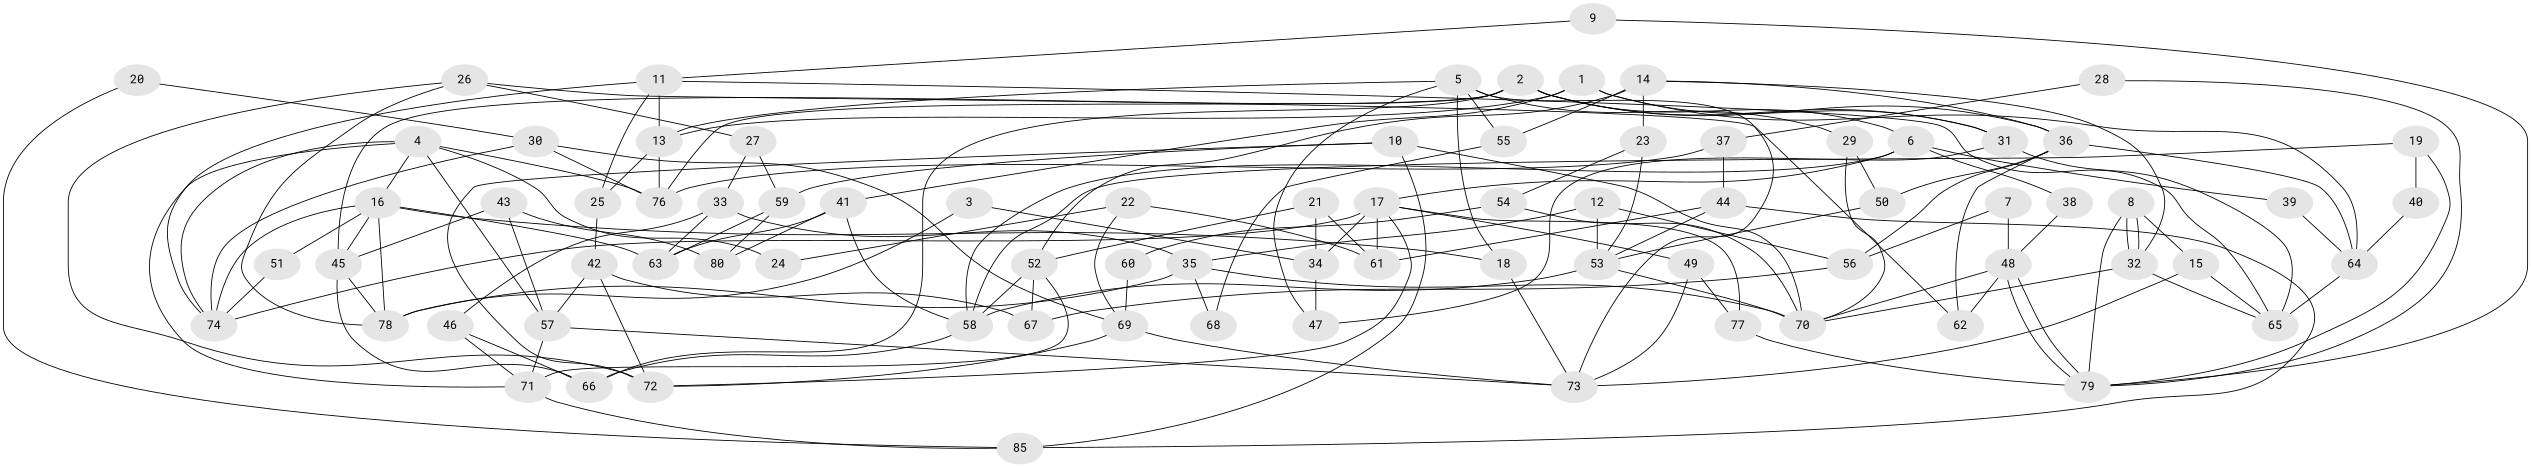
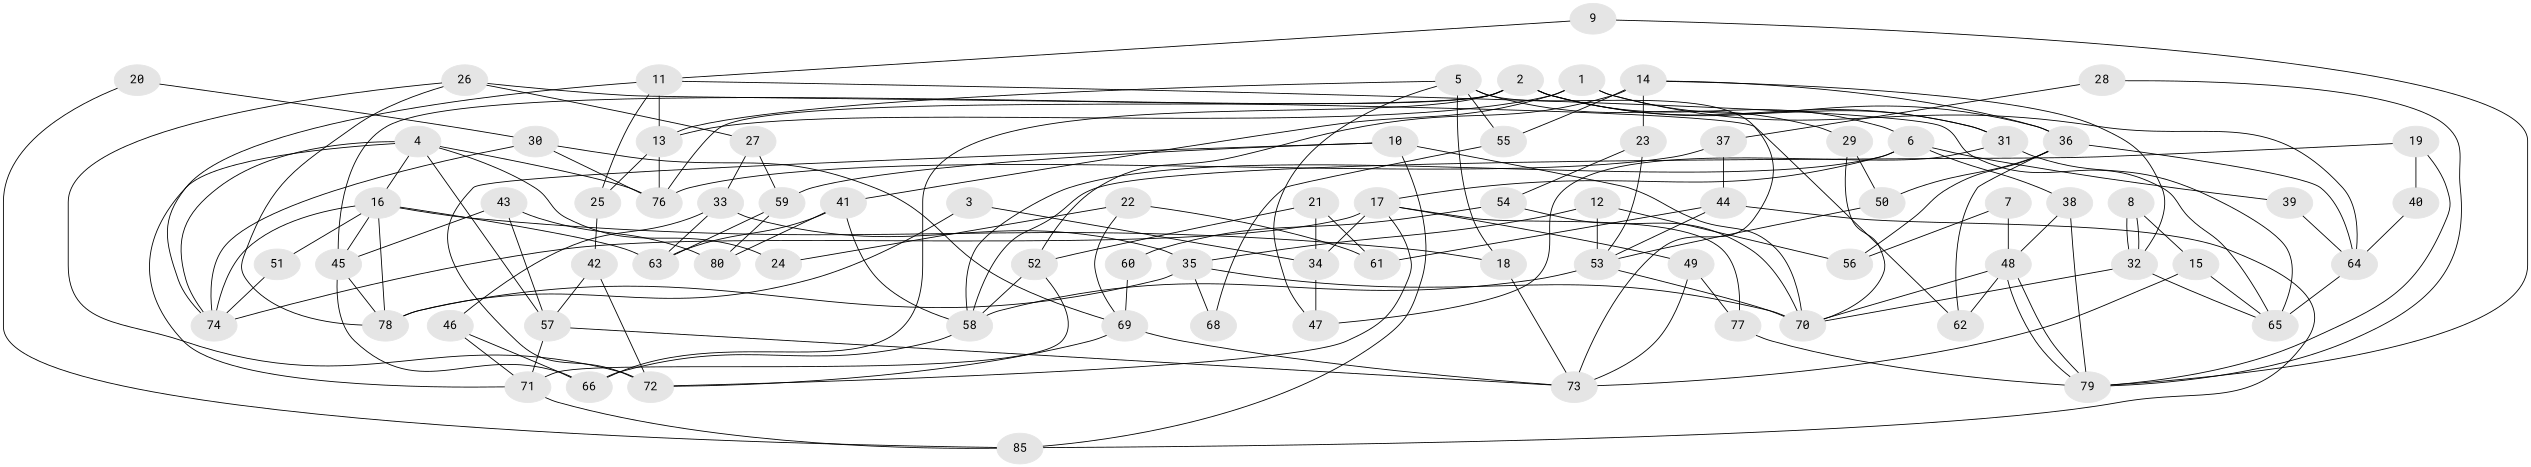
edge "17" -- "61": removed
edge "8" -- "79": now "38" -- "79"
node "67": removed
